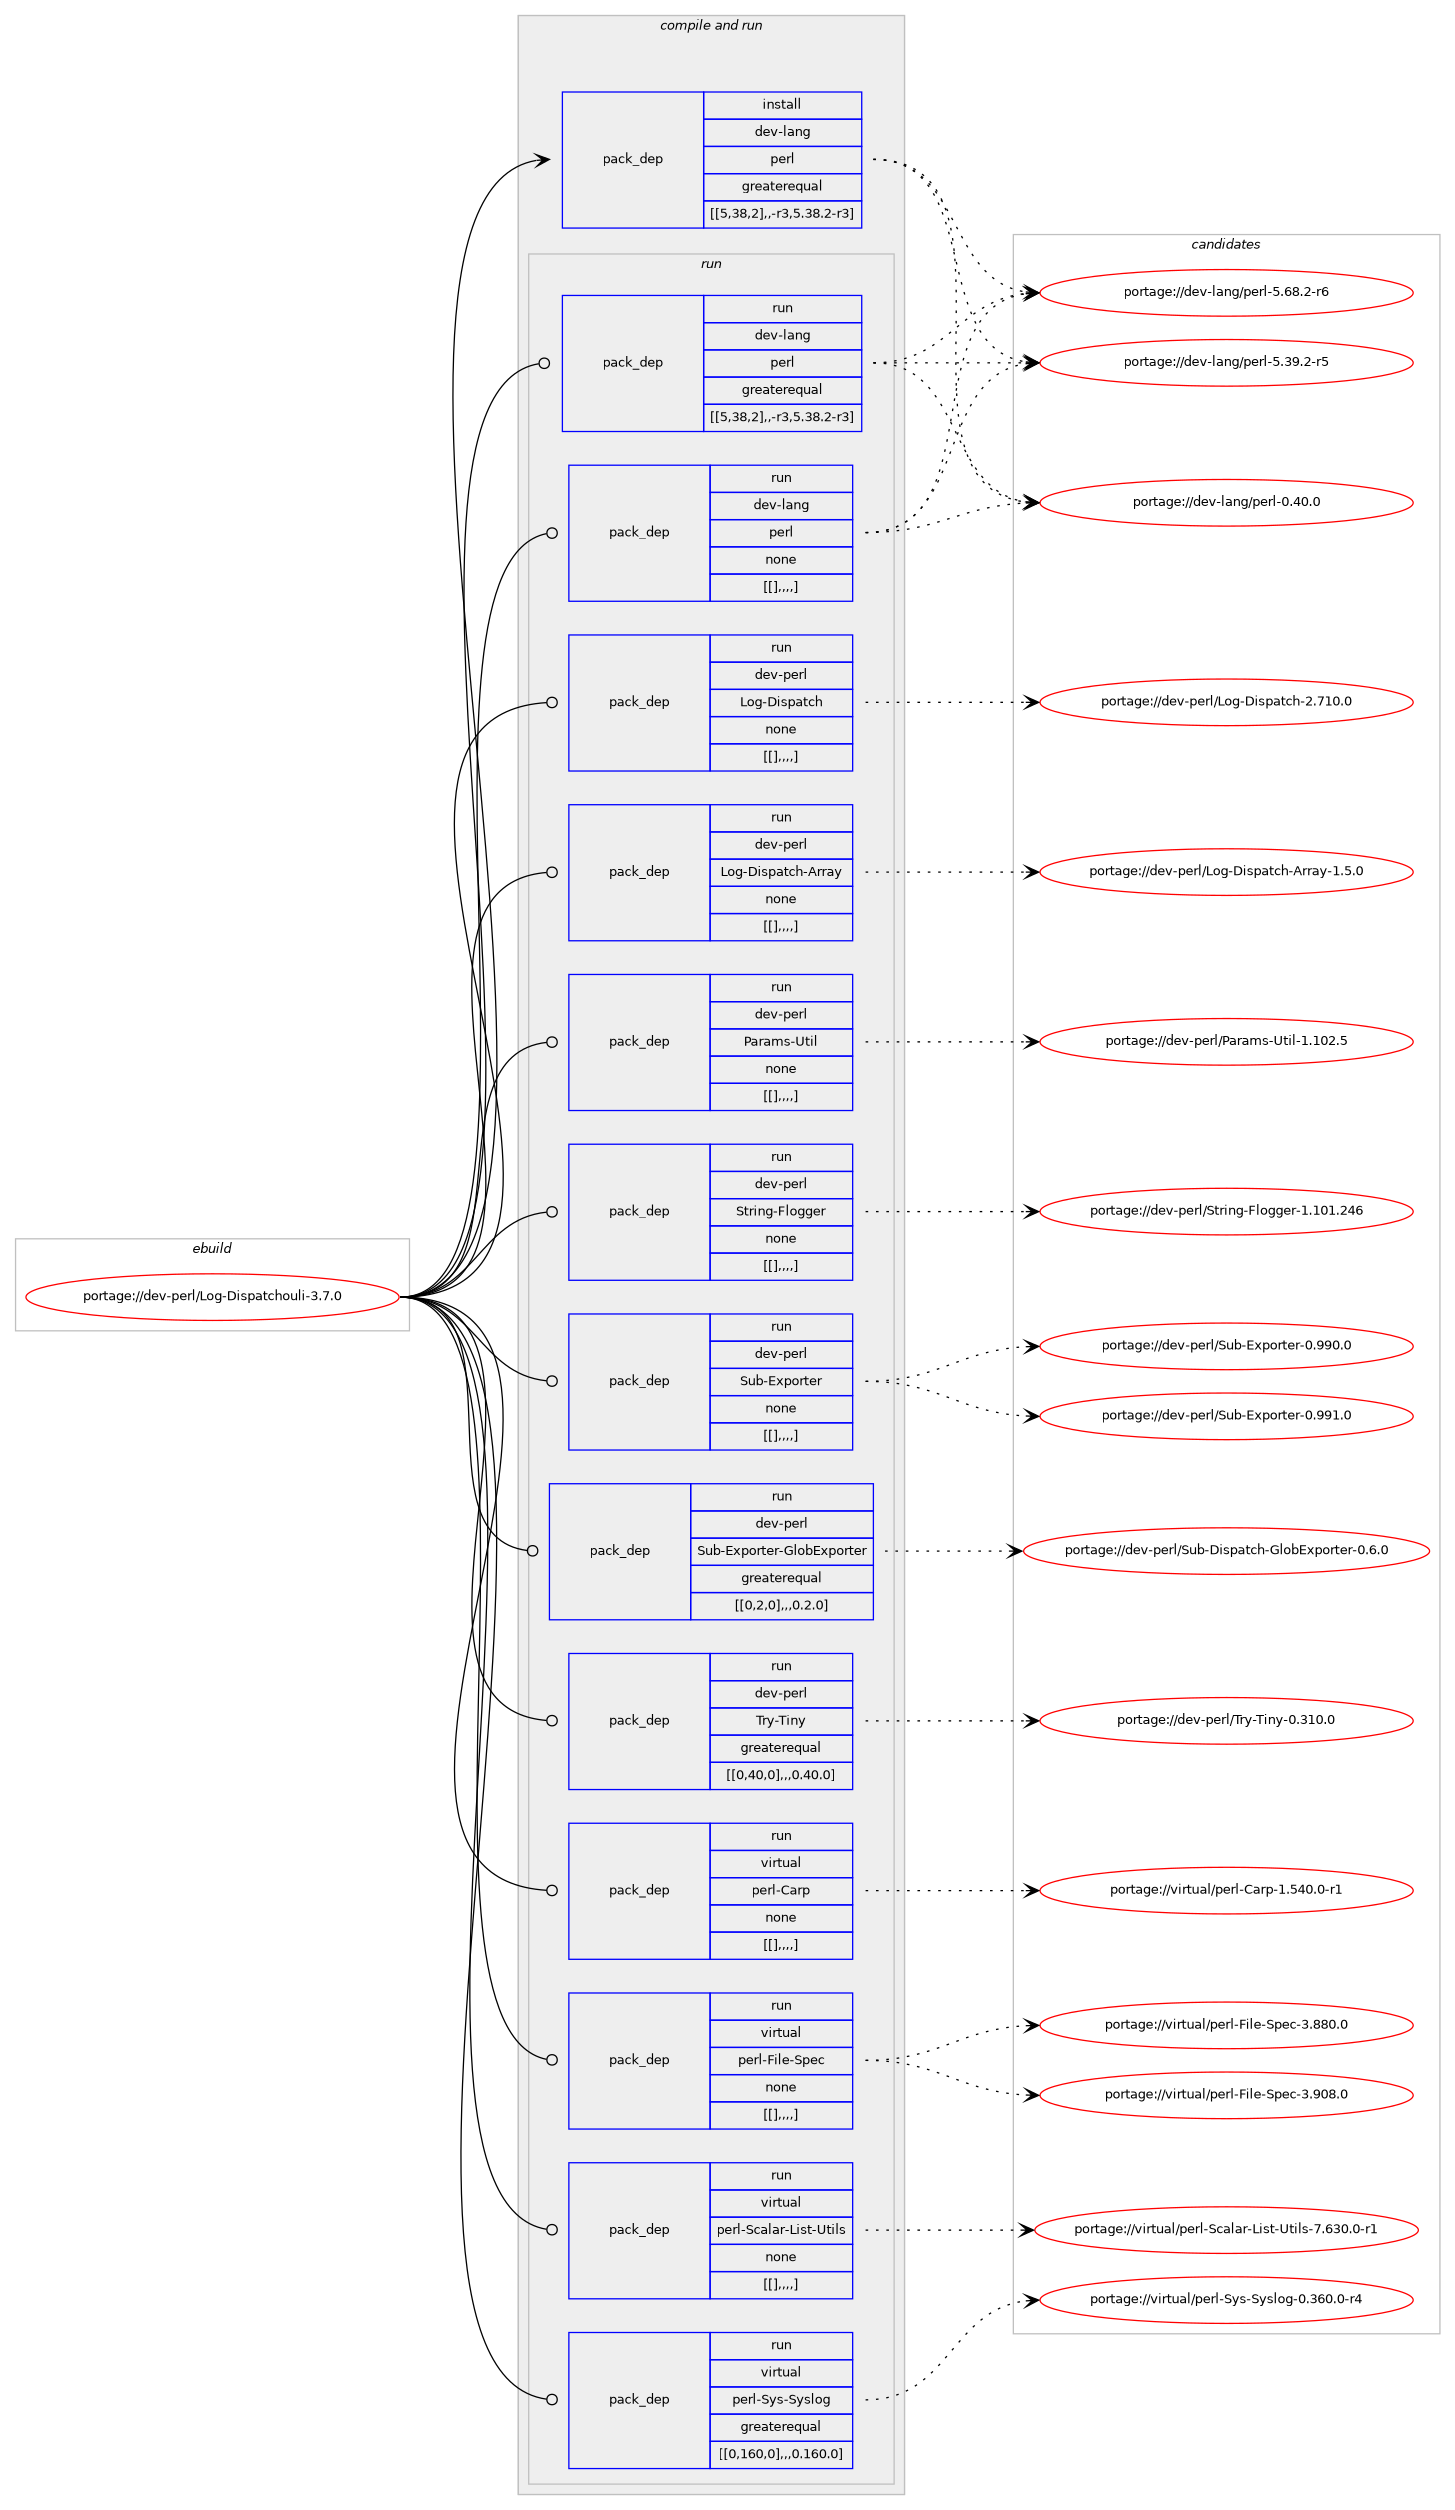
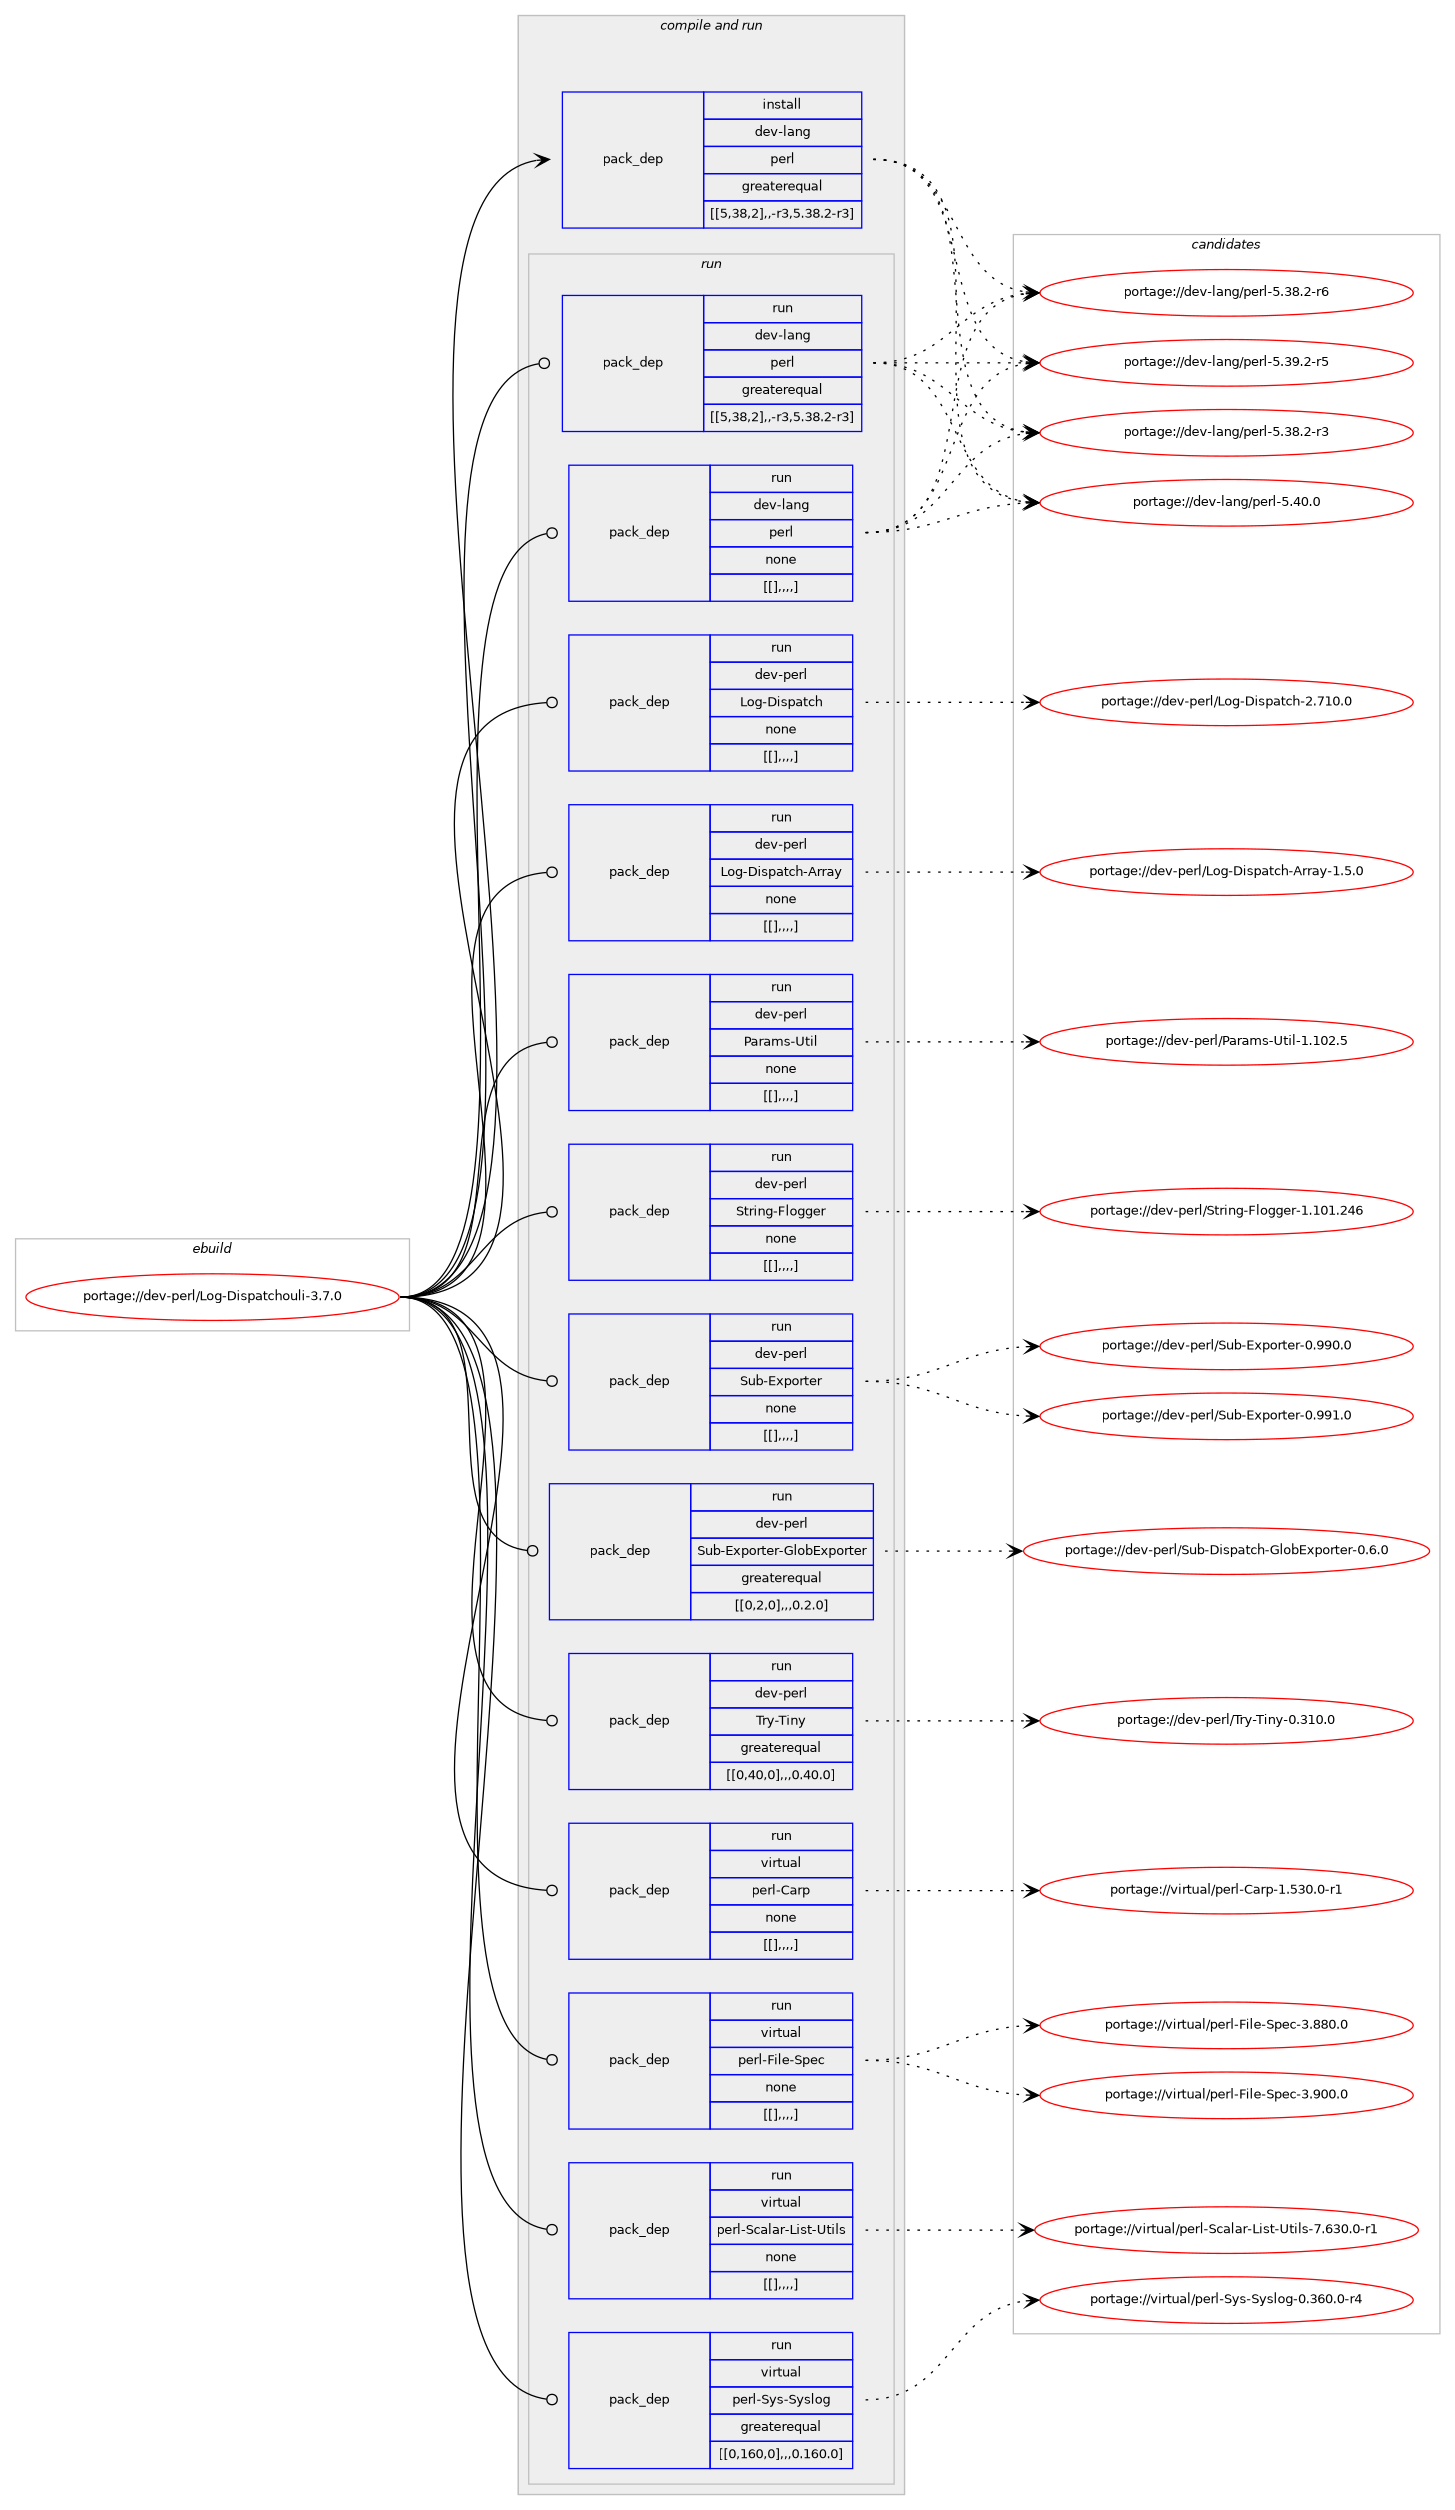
node "portage://dev-lang/perl-5.68.2-r6": label "portage://dev-lang/perl-5.68.2-r6" -> "portage://dev-lang/perl-5.38.2-r6"
node "portage://dev-lang/perl-5.38.2-r3": added
node "portage://dev-lang/perl-0.40.0": label "portage://dev-lang/perl-0.40.0" -> "portage://dev-lang/perl-5.40.0"
node "portage://virtual/perl-Carp-1.540.0-r1": label "portage://virtual/perl-Carp-1.540.0-r1" -> "portage://virtual/perl-Carp-1.530.0-r1"
node "portage://virtual/perl-File-Spec-3.908.0": label "portage://virtual/perl-File-Spec-3.908.0" -> "portage://virtual/perl-File-Spec-3.900.0"
